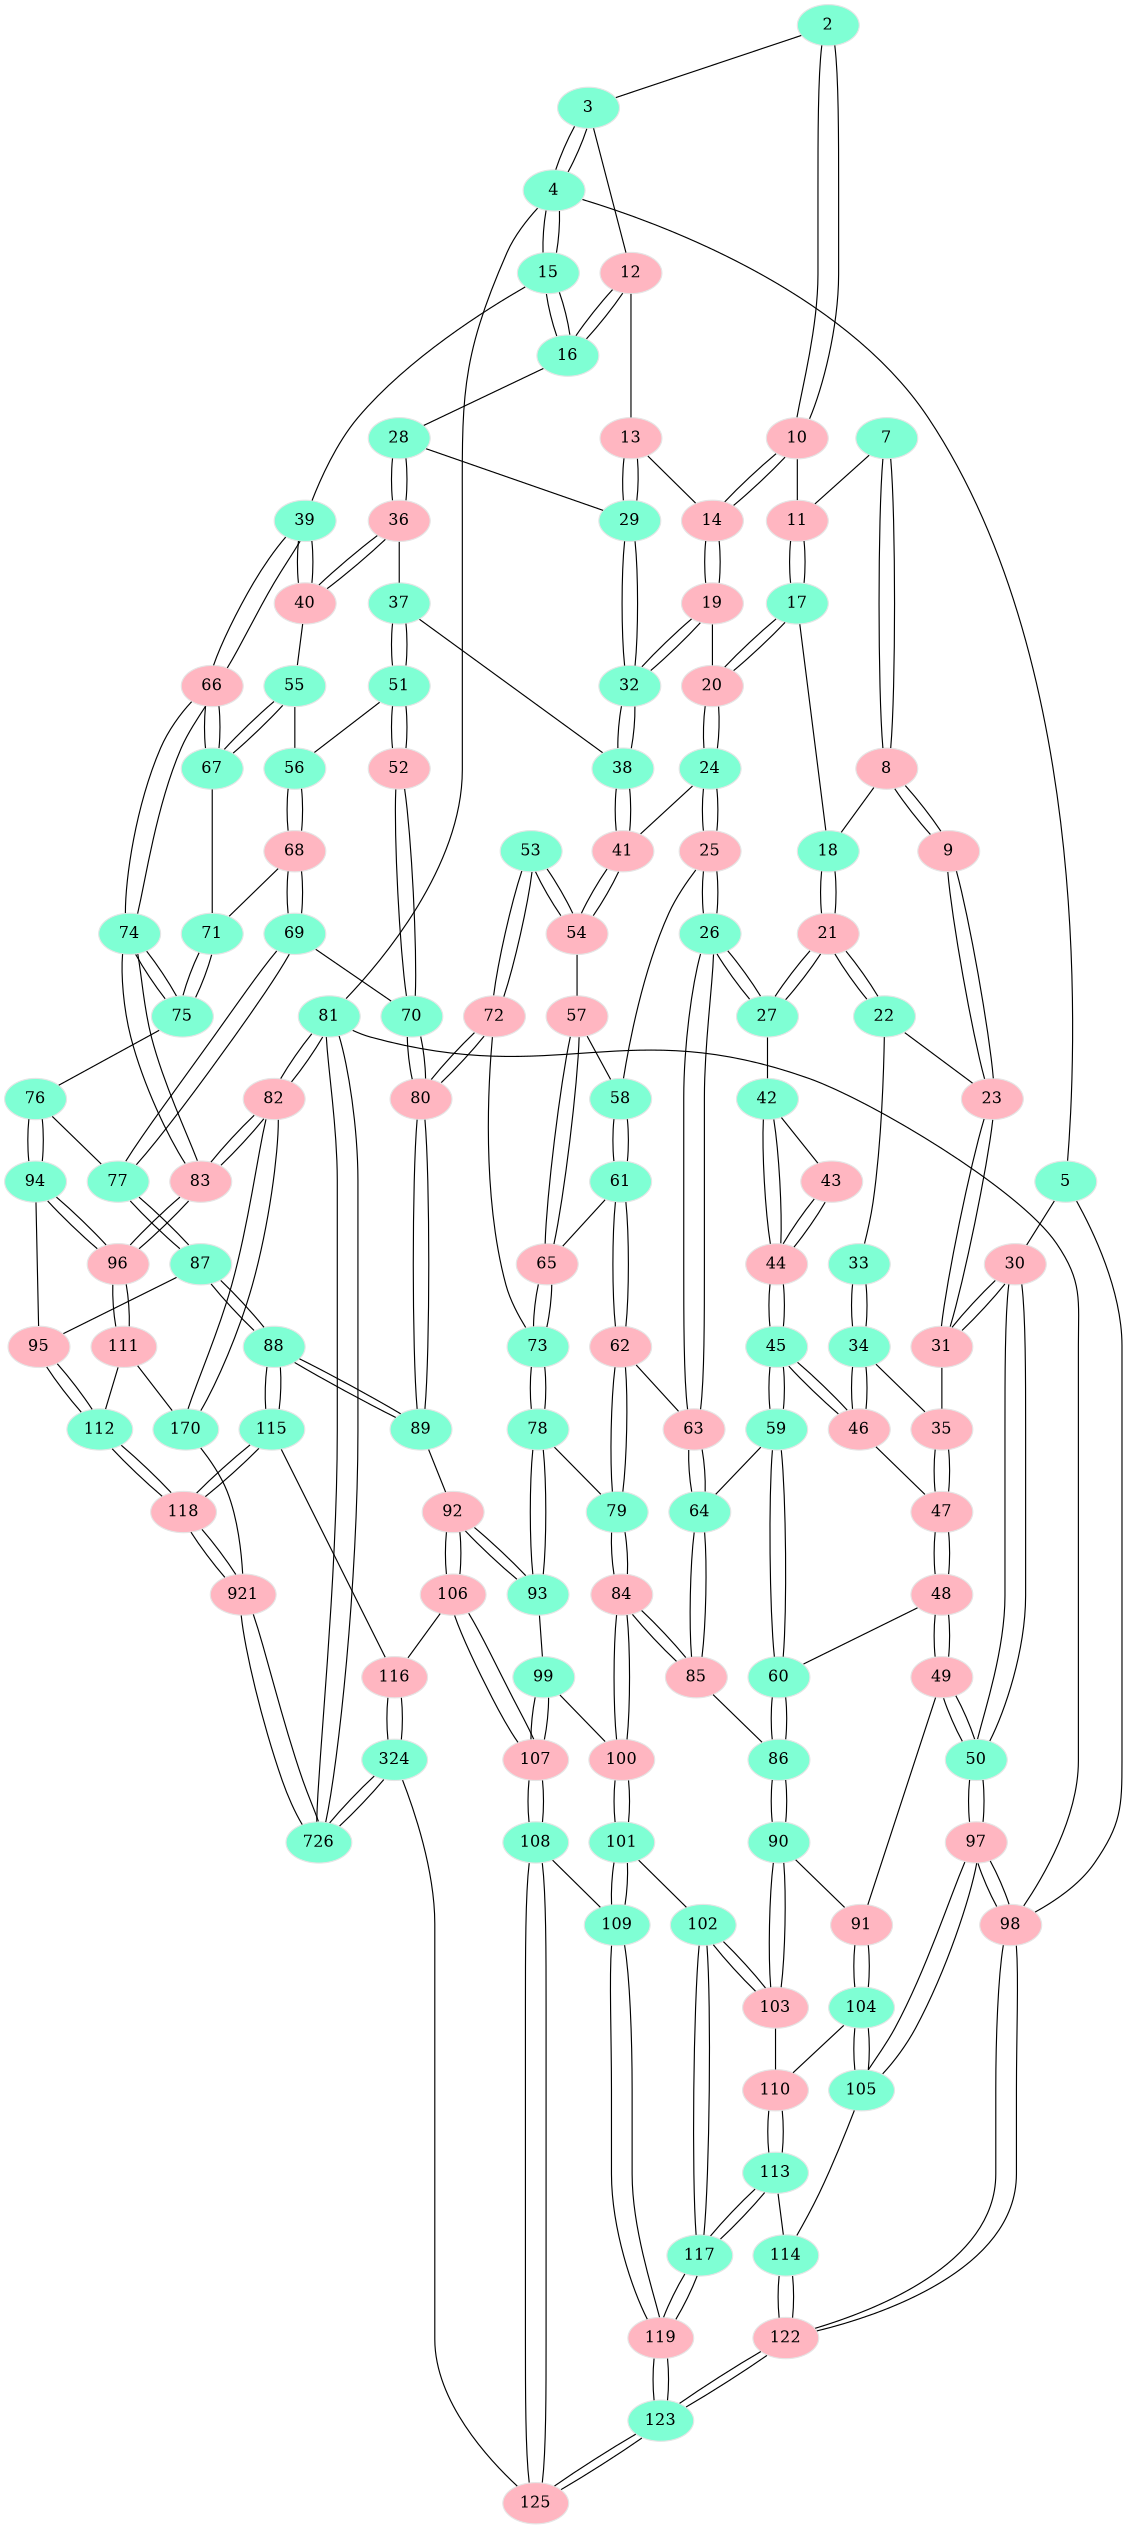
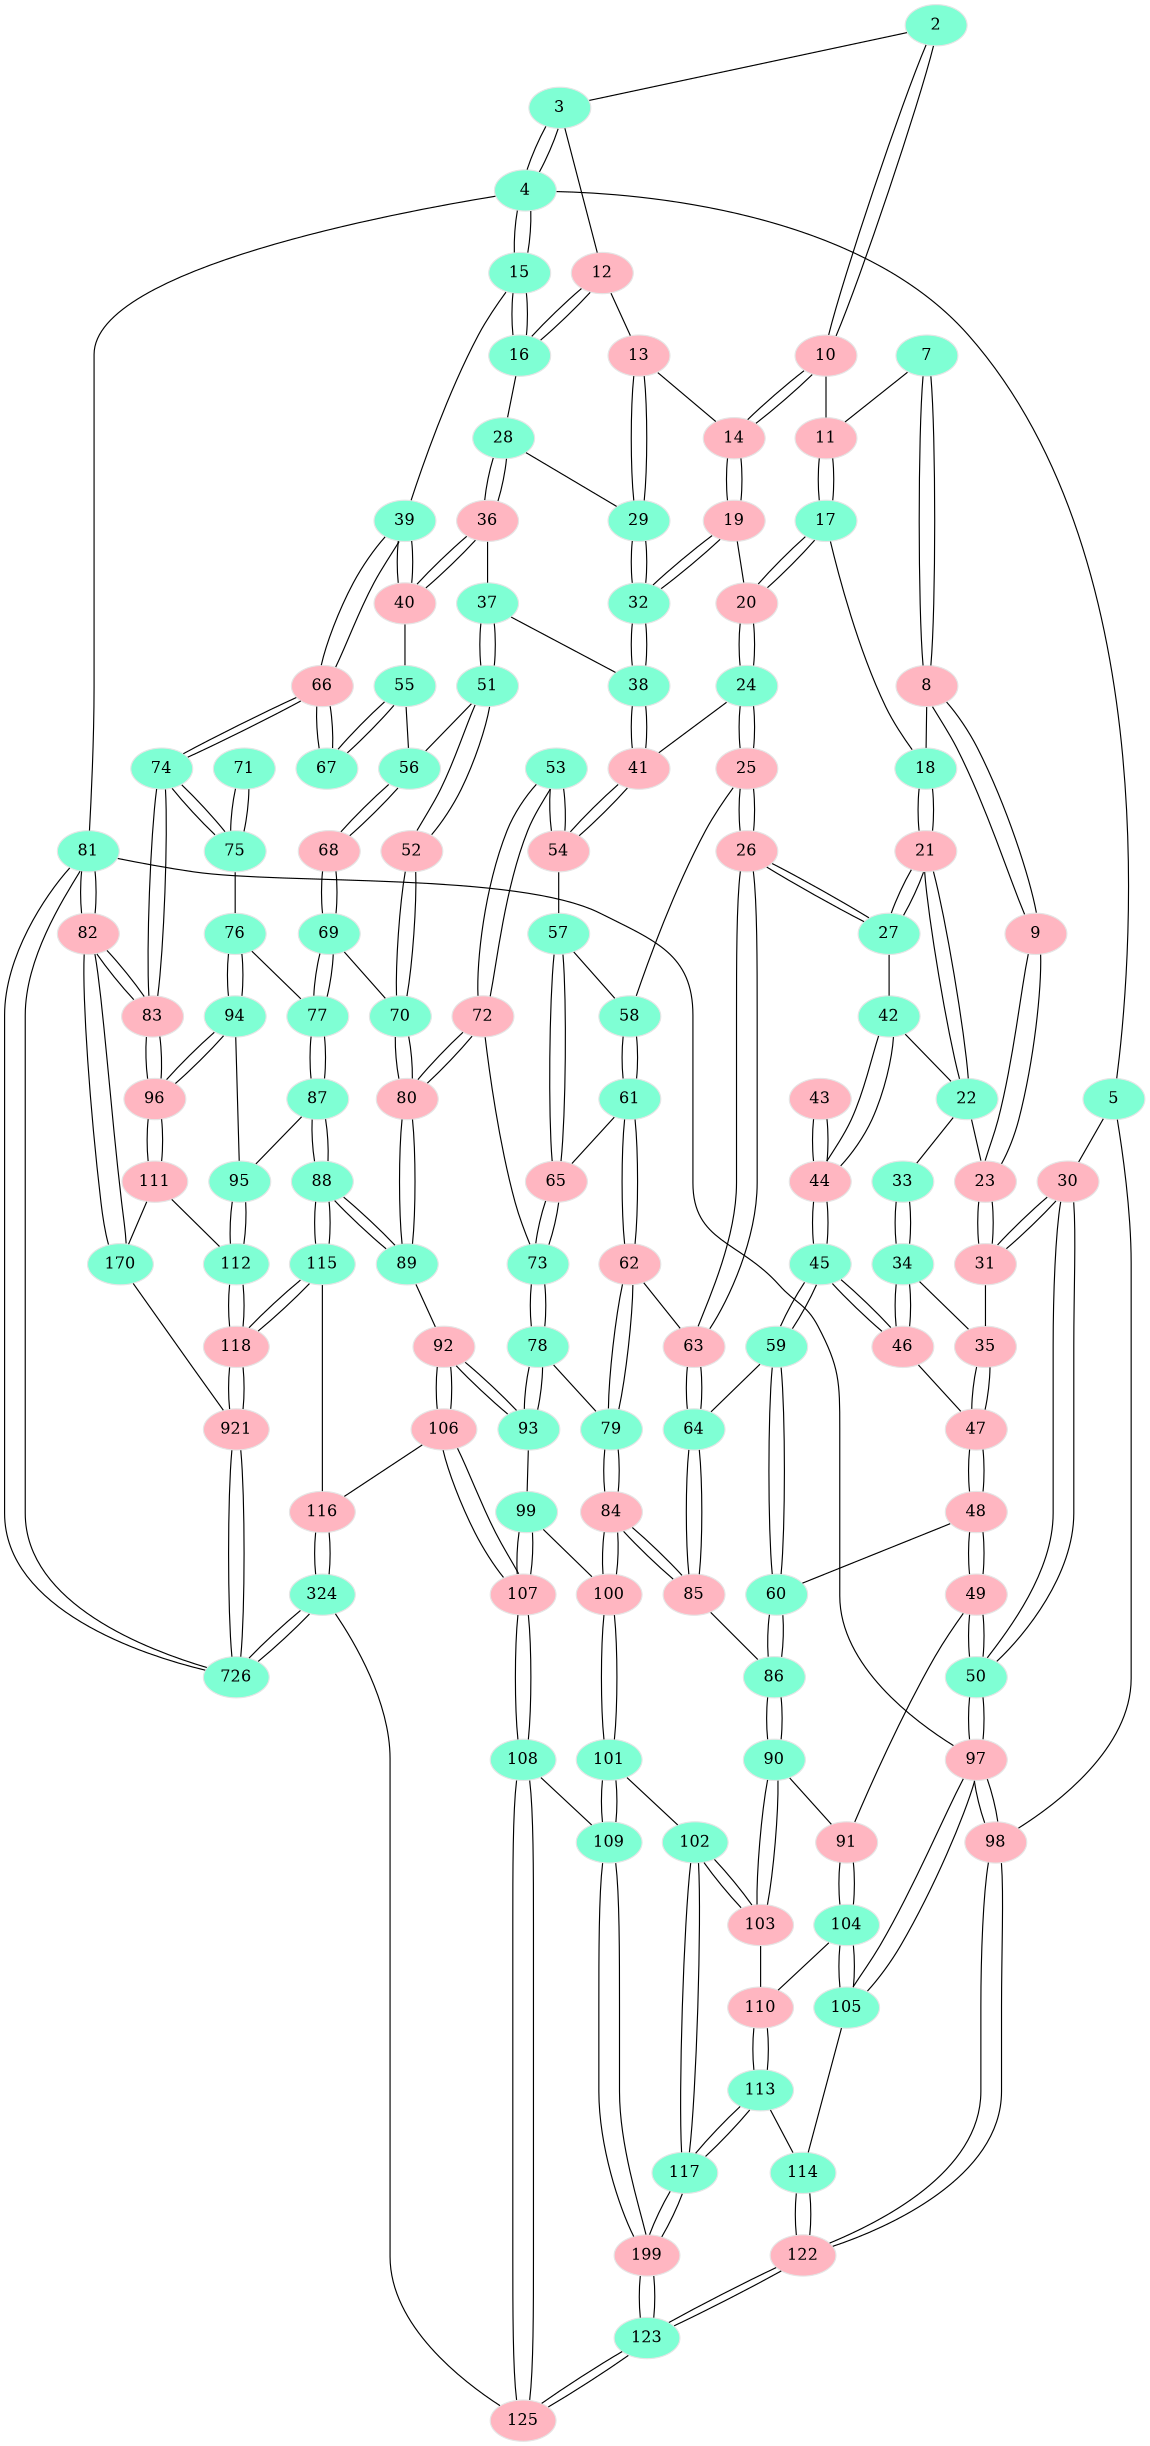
edge "67" -- "71": removed
edge "68" -- "71": removed
node "26": fillcolor aquamarine -> lightpink
node "57": fillcolor lightpink -> aquamarine
edge "42" -- "43": now "42" -- "22"
edge "81" -- "98": now "81" -- "97"
node "95": fillcolor lightpink -> aquamarine
node "119": label "119" -> "199"
